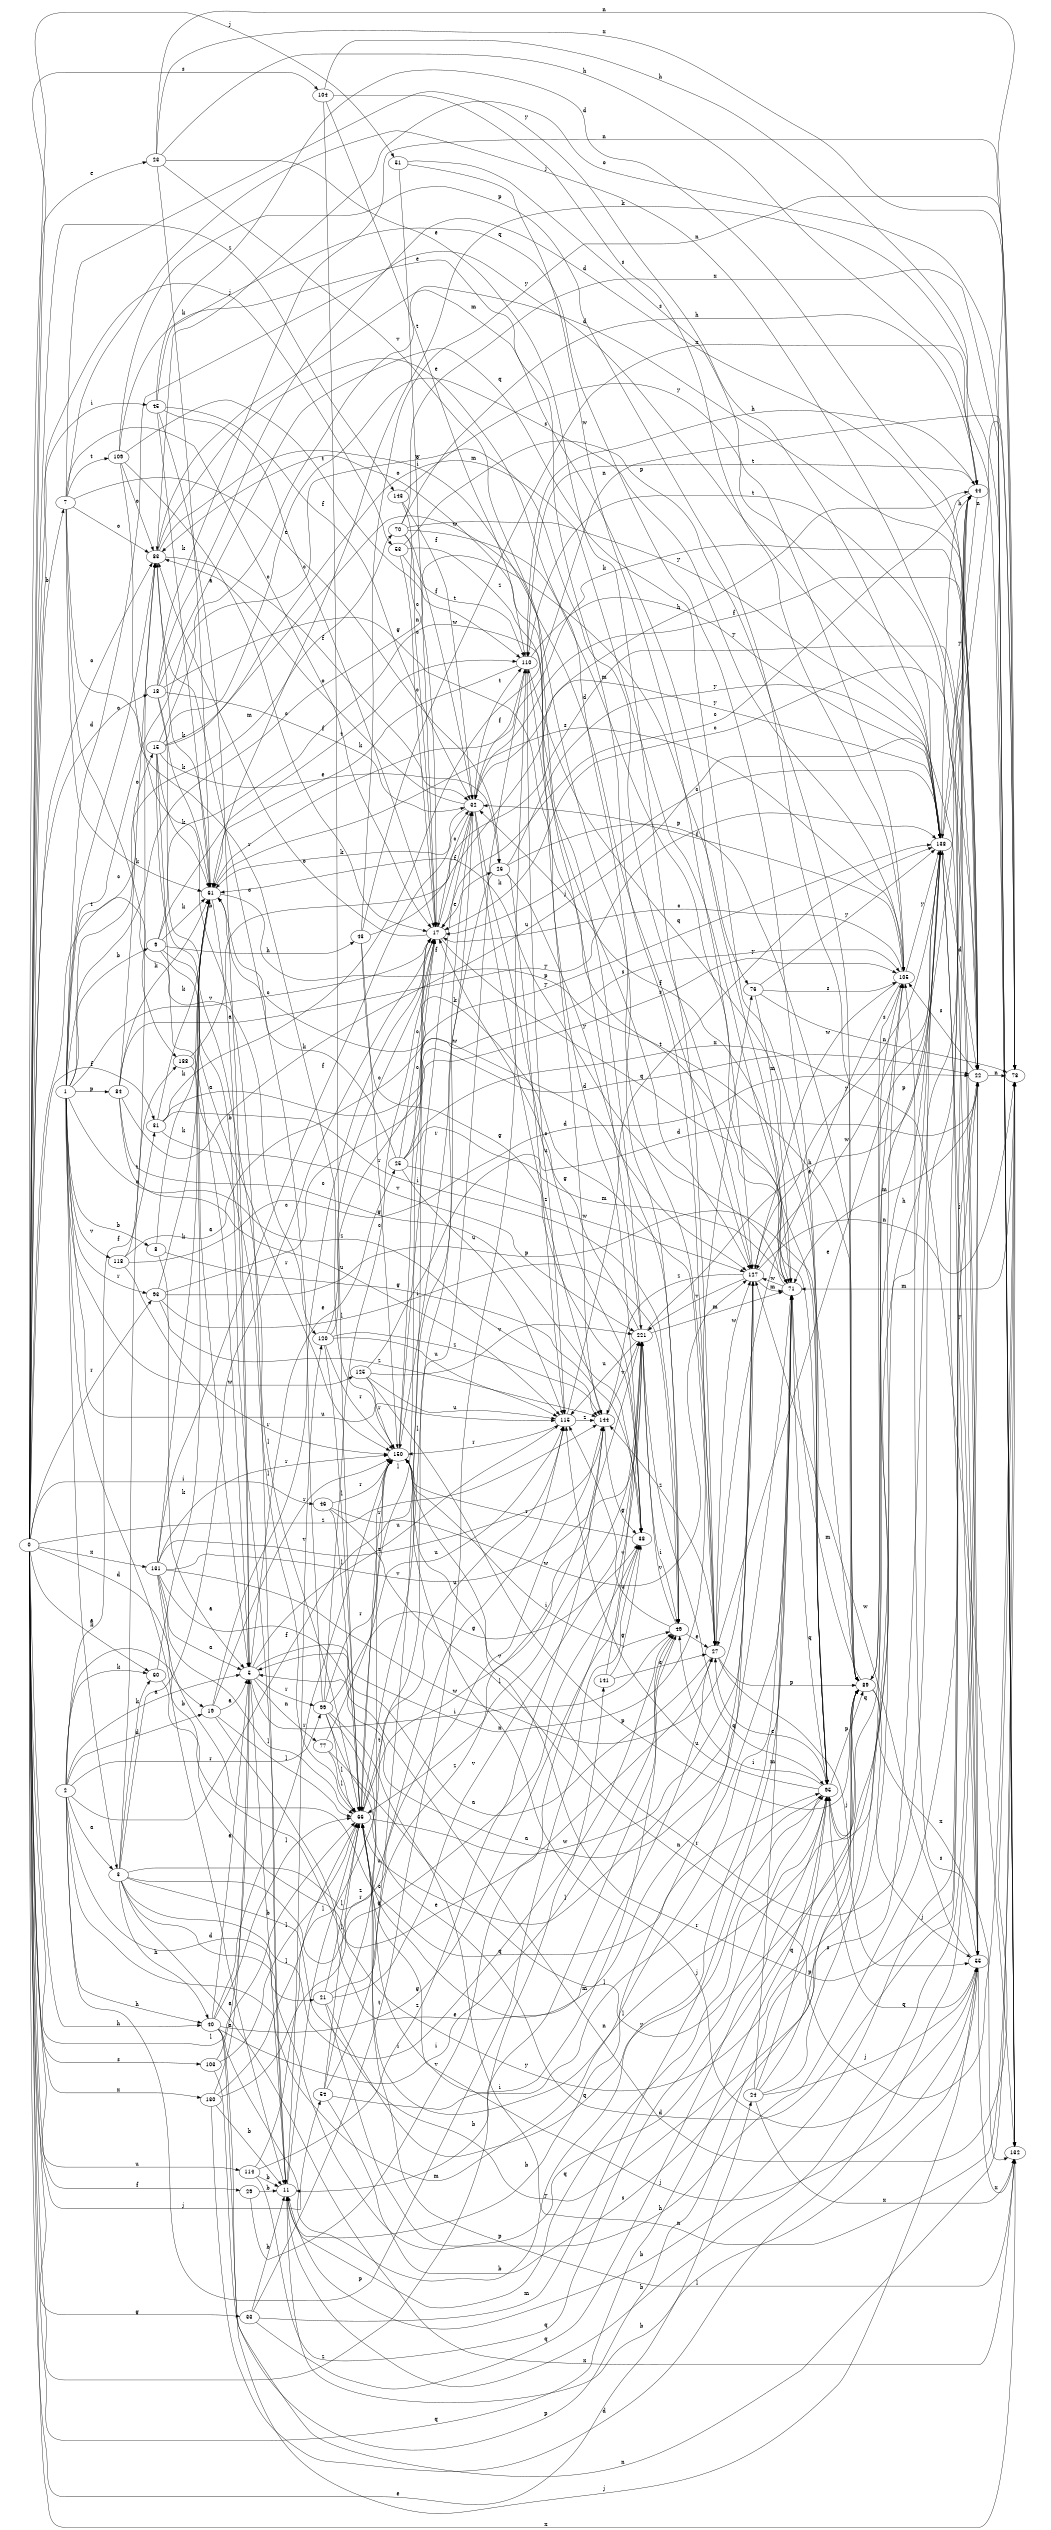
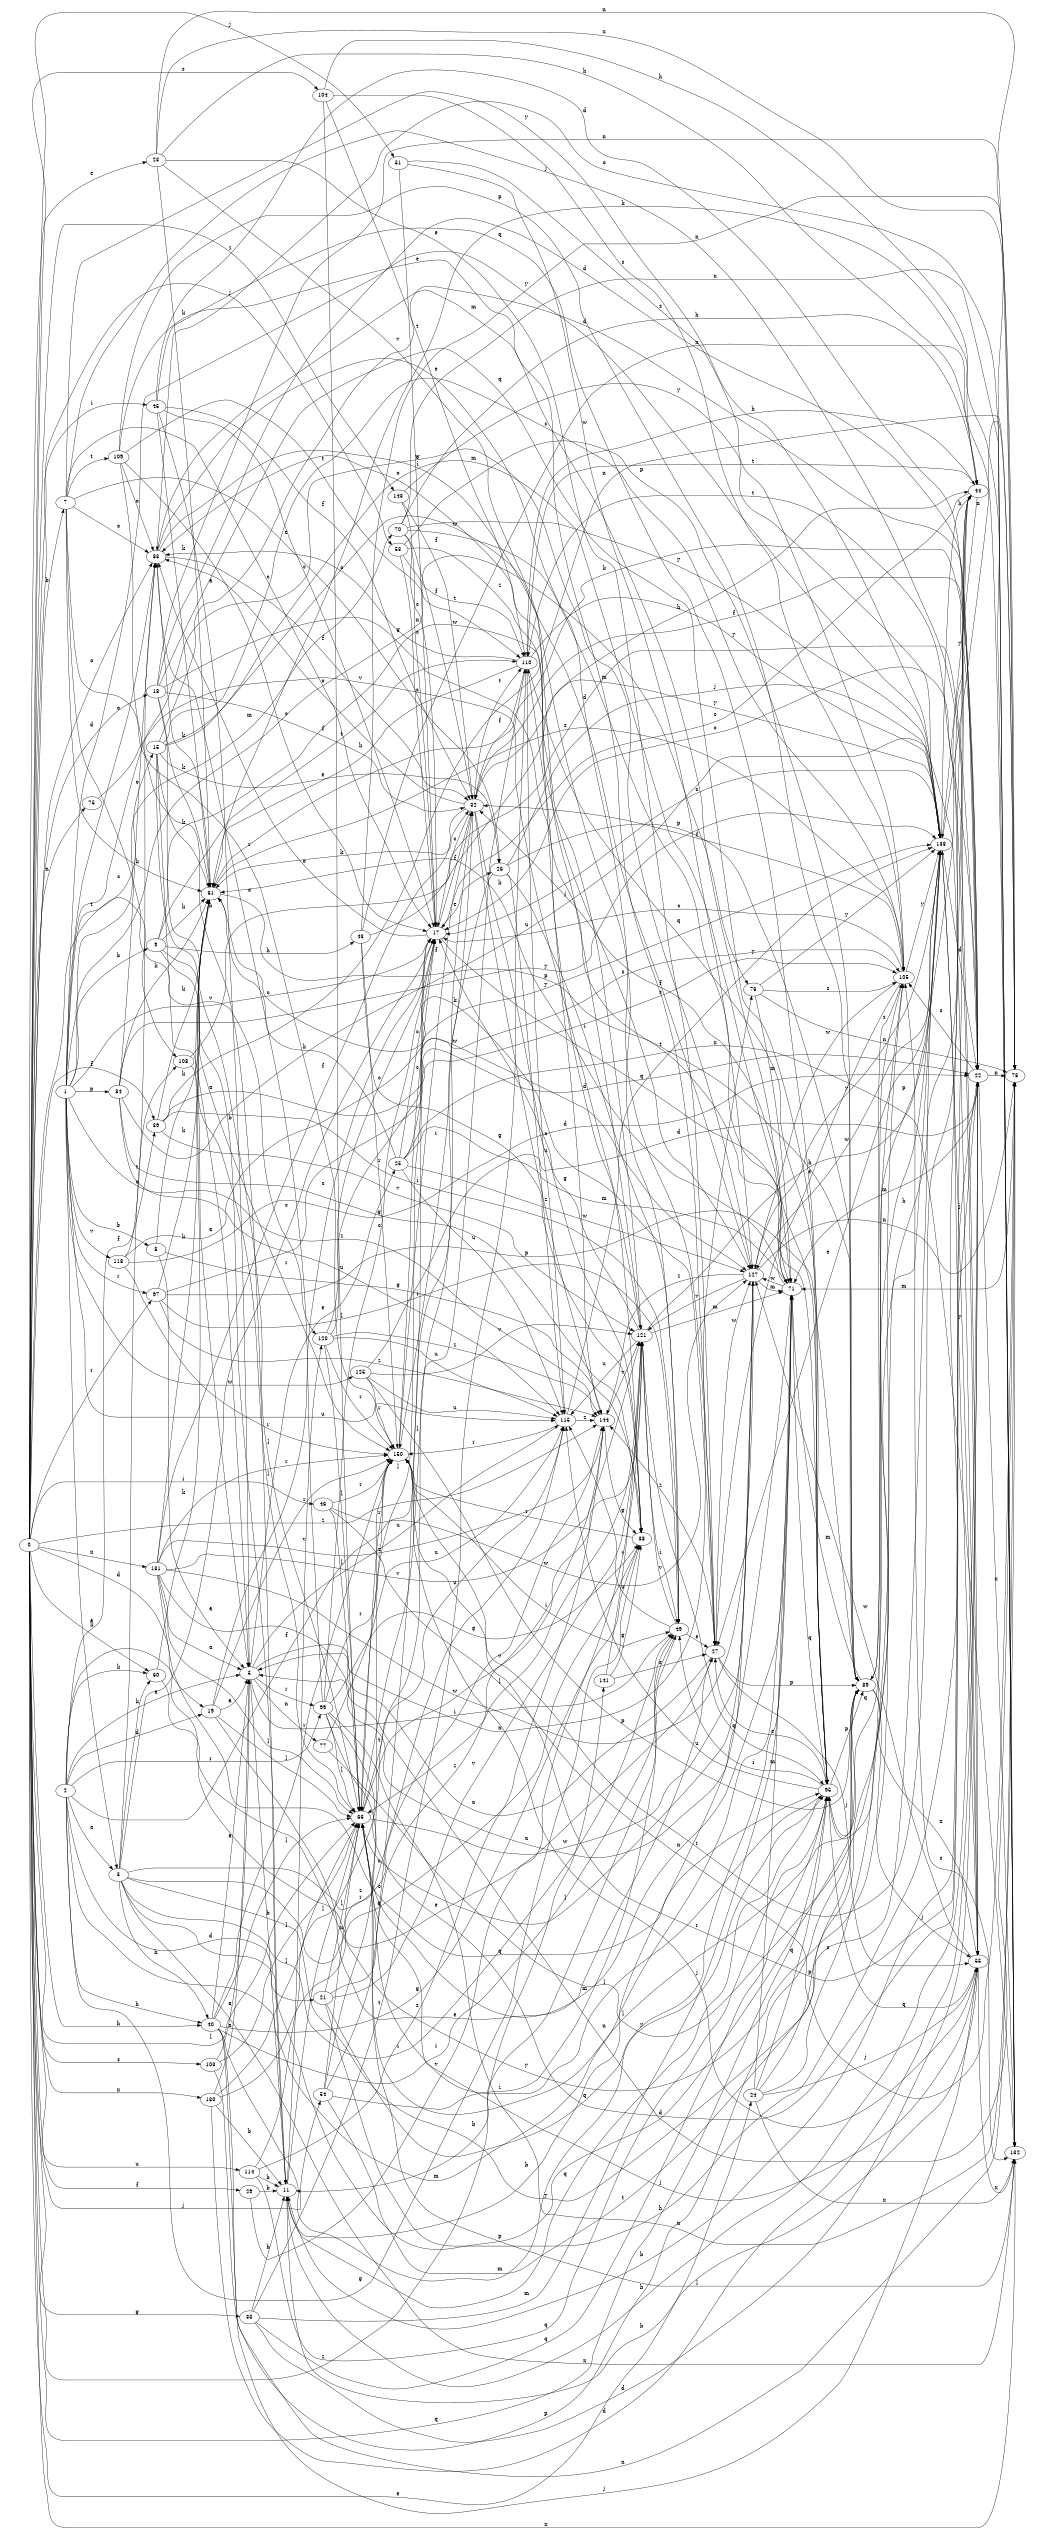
edge "110" -> "83": added, label "o"
edge "26" -> "138": label "y" -> "j"
node "75": added
edge "26" -> "49": label "y" -> "i"
node "188": label "188" -> "108"
node "31": label "31" -> "39"
edge "61" -> "5": removed, label "a"
node "93": label "93" -> "97"
node "221": label "221" -> "121"
edge "22" -> "132": added, label "x"
edge "1" -> "11": removed, label "b"
edge "77" -> "66": removed, label "l"
edge "54" -> "66": label "l" -> "n"
edge "33" -> "22": added, label "d"
edge "54" -> "105": label "s" -> "t"
edge "40" -> "71": label "b" -> "m"
edge "2" -> "38": label "p" -> "g"
